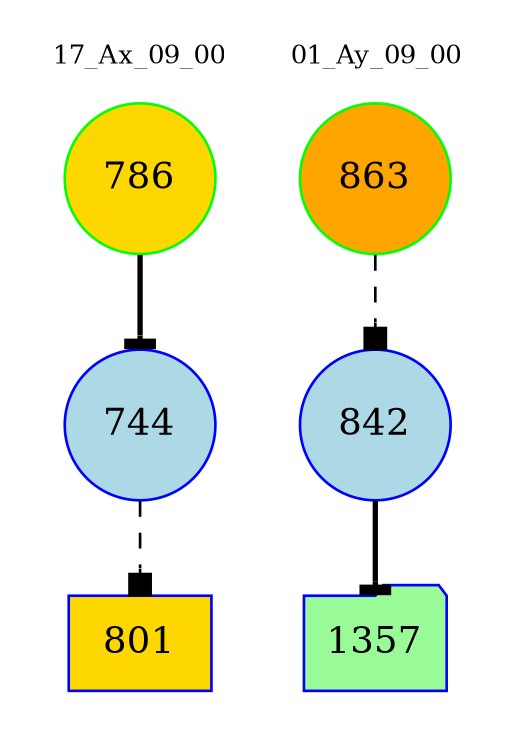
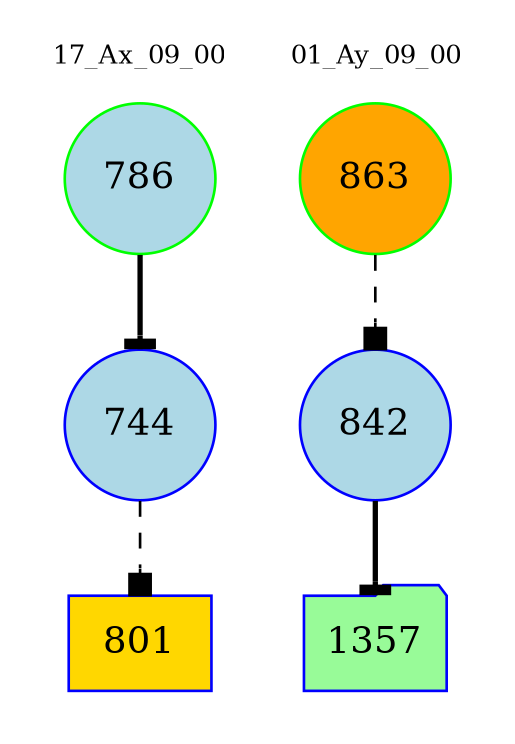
node "786": fillcolor gold -> lightblue
